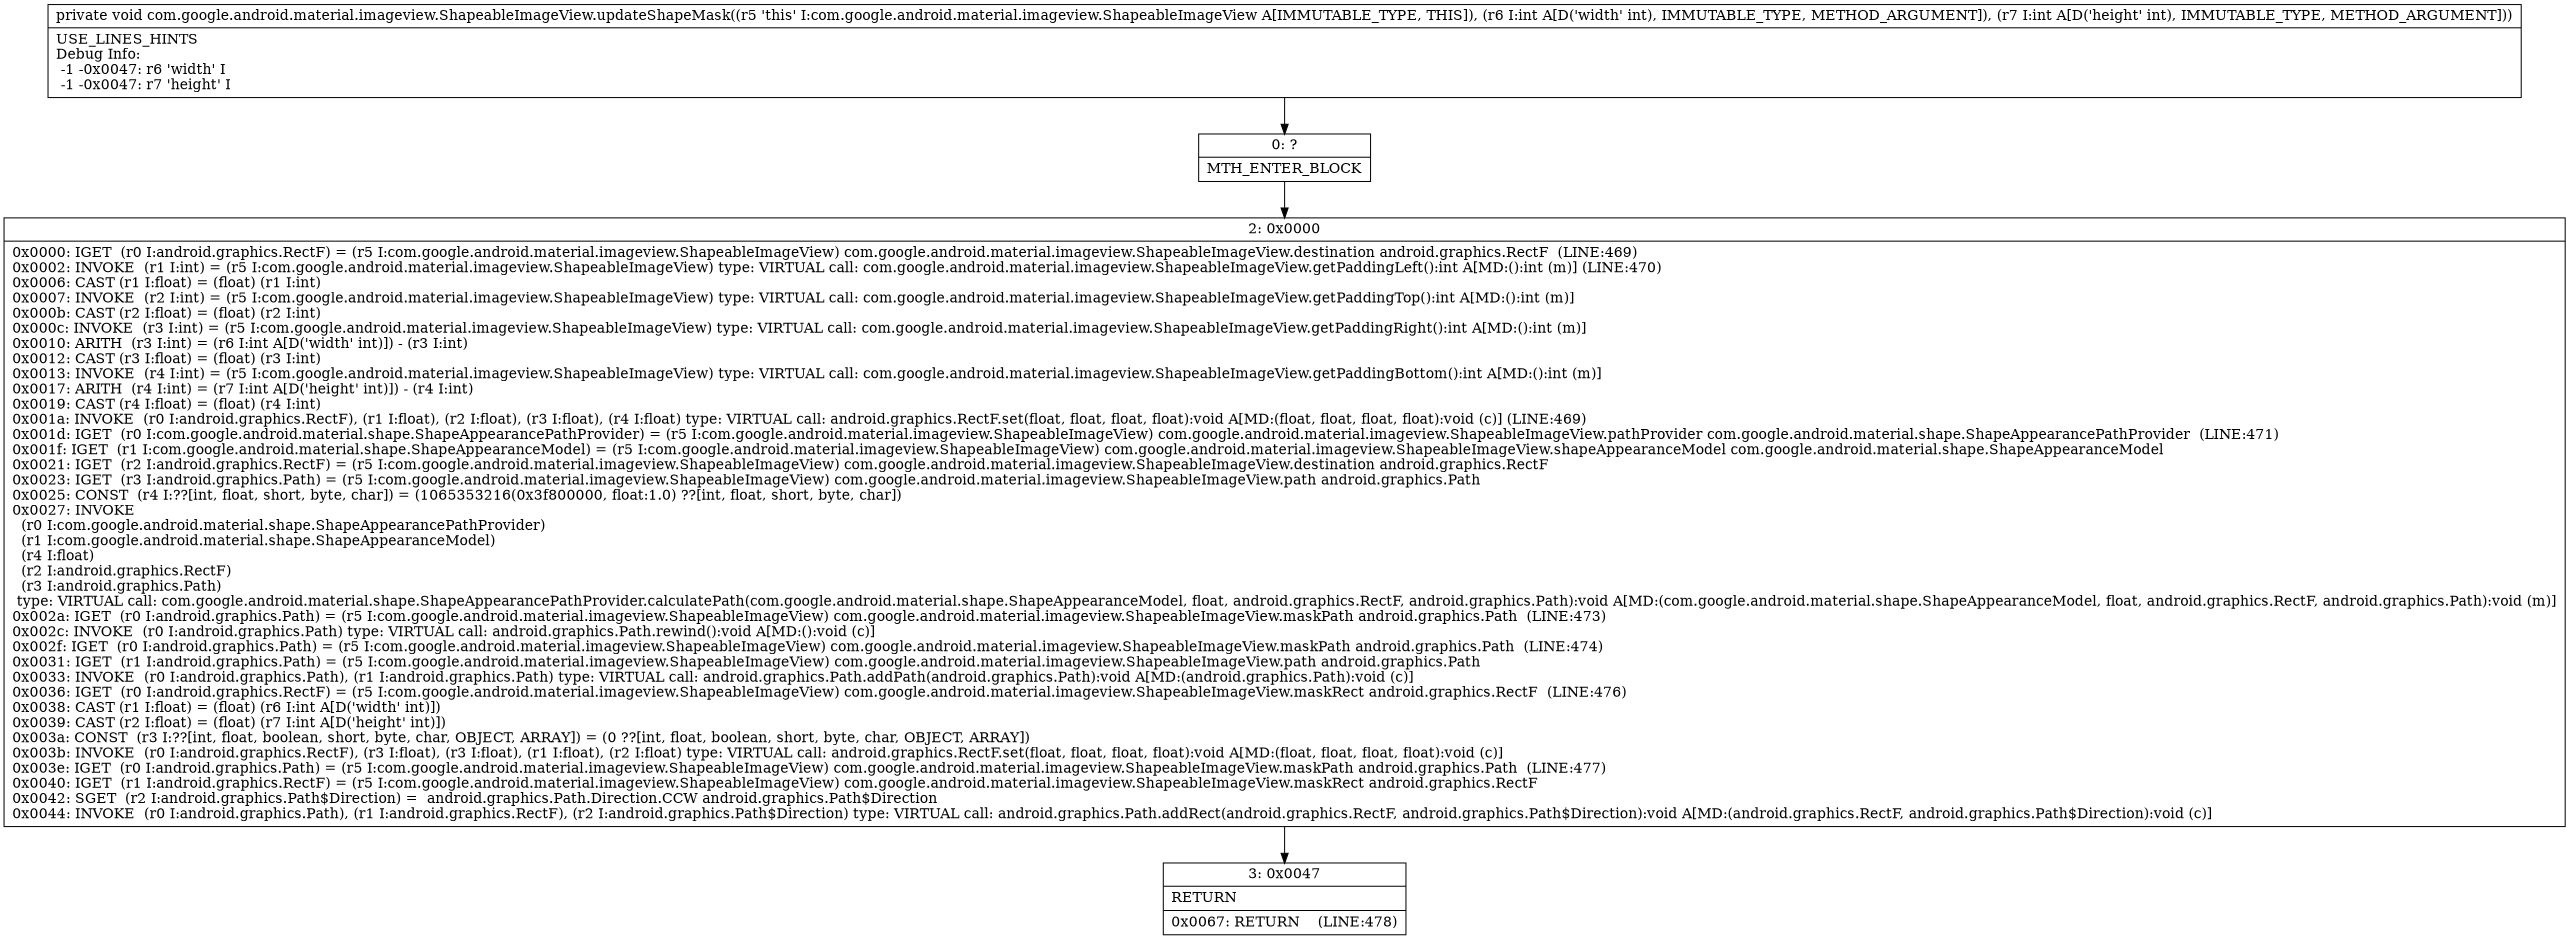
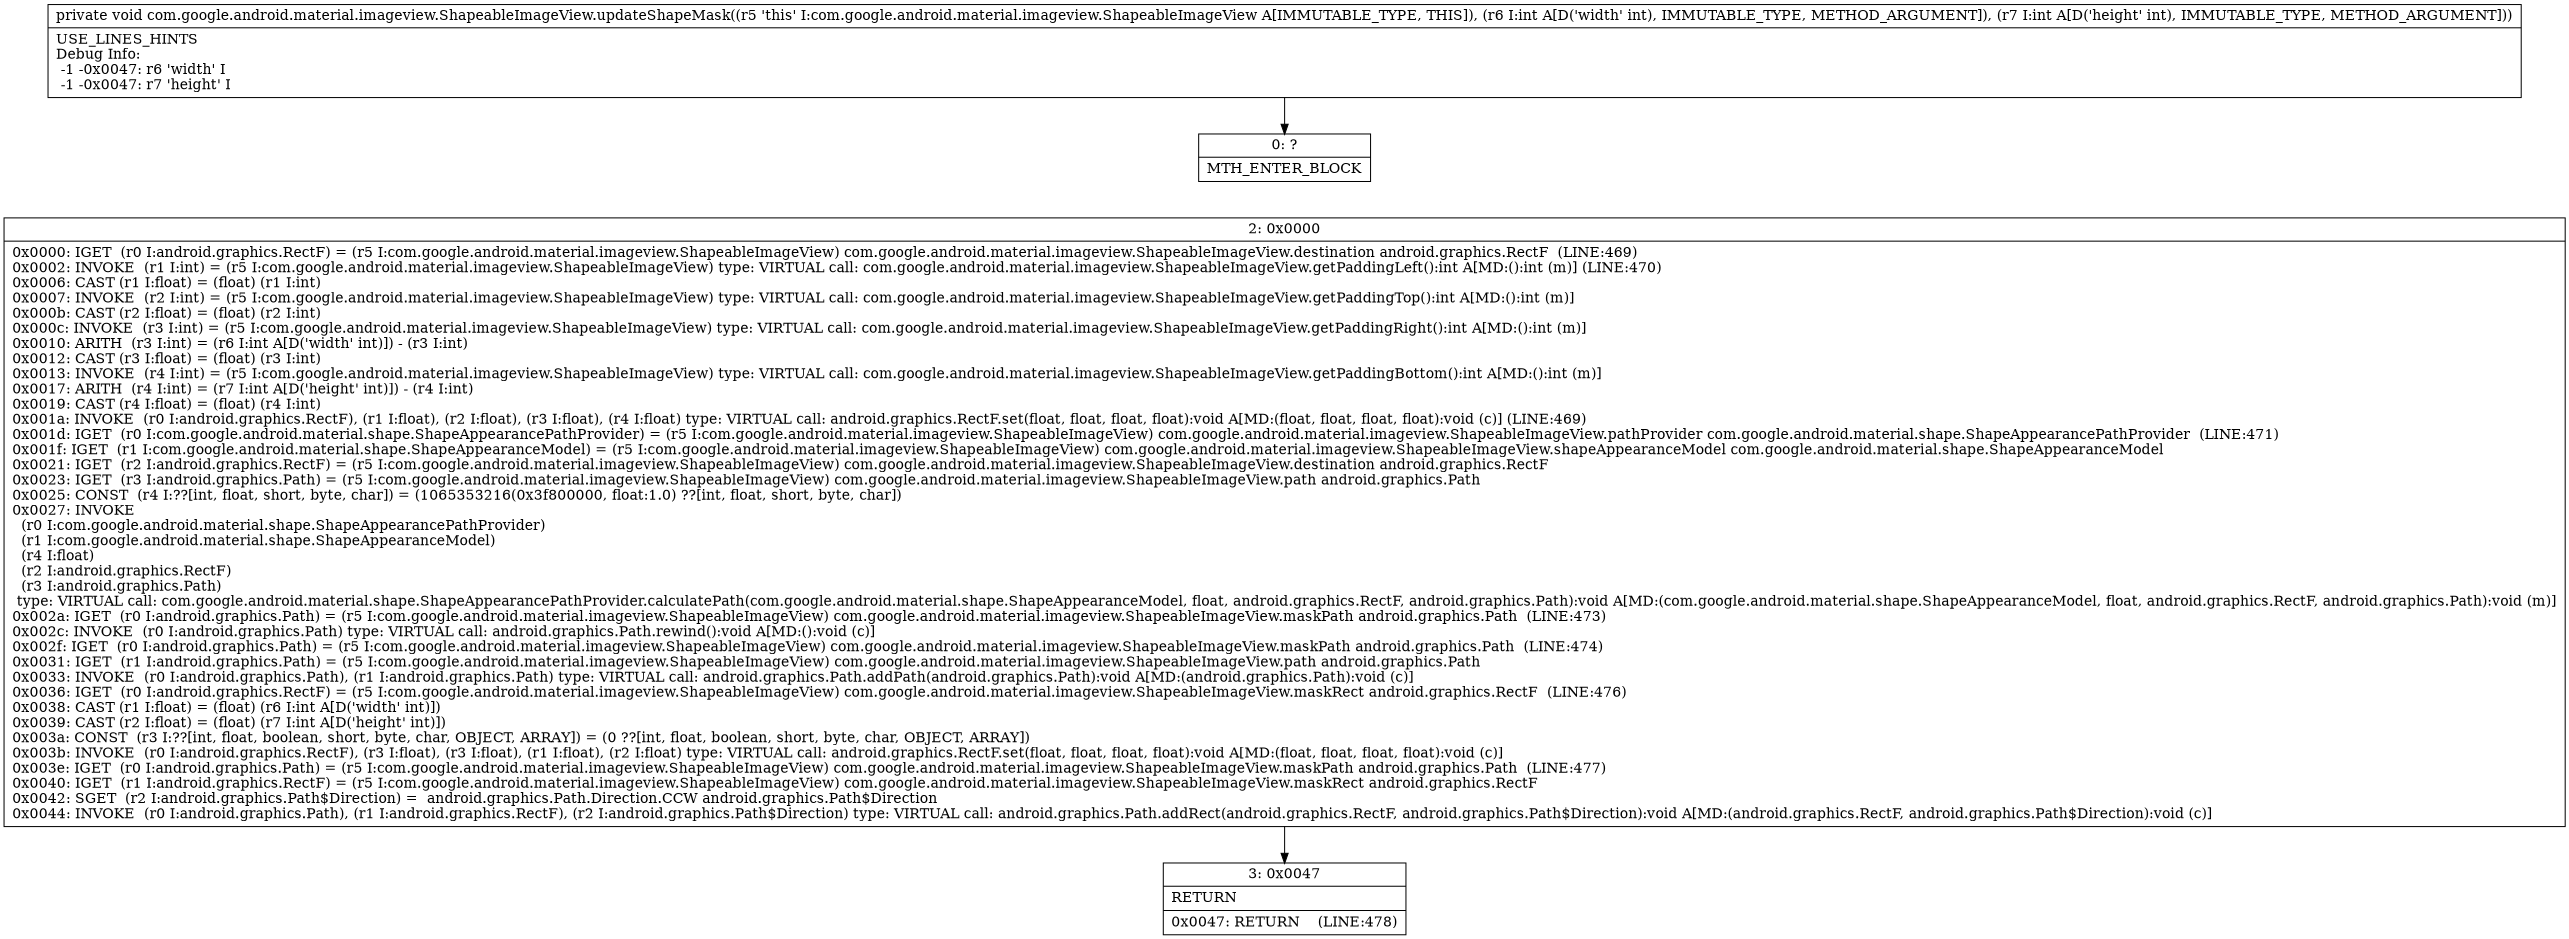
edge "0: ?" -> "2: 0x0000": removed
node "3: 0x0047": text "0x0067: RETURN    (LINE:478)" -> "0x0047: RETURN    (LINE:478)"
